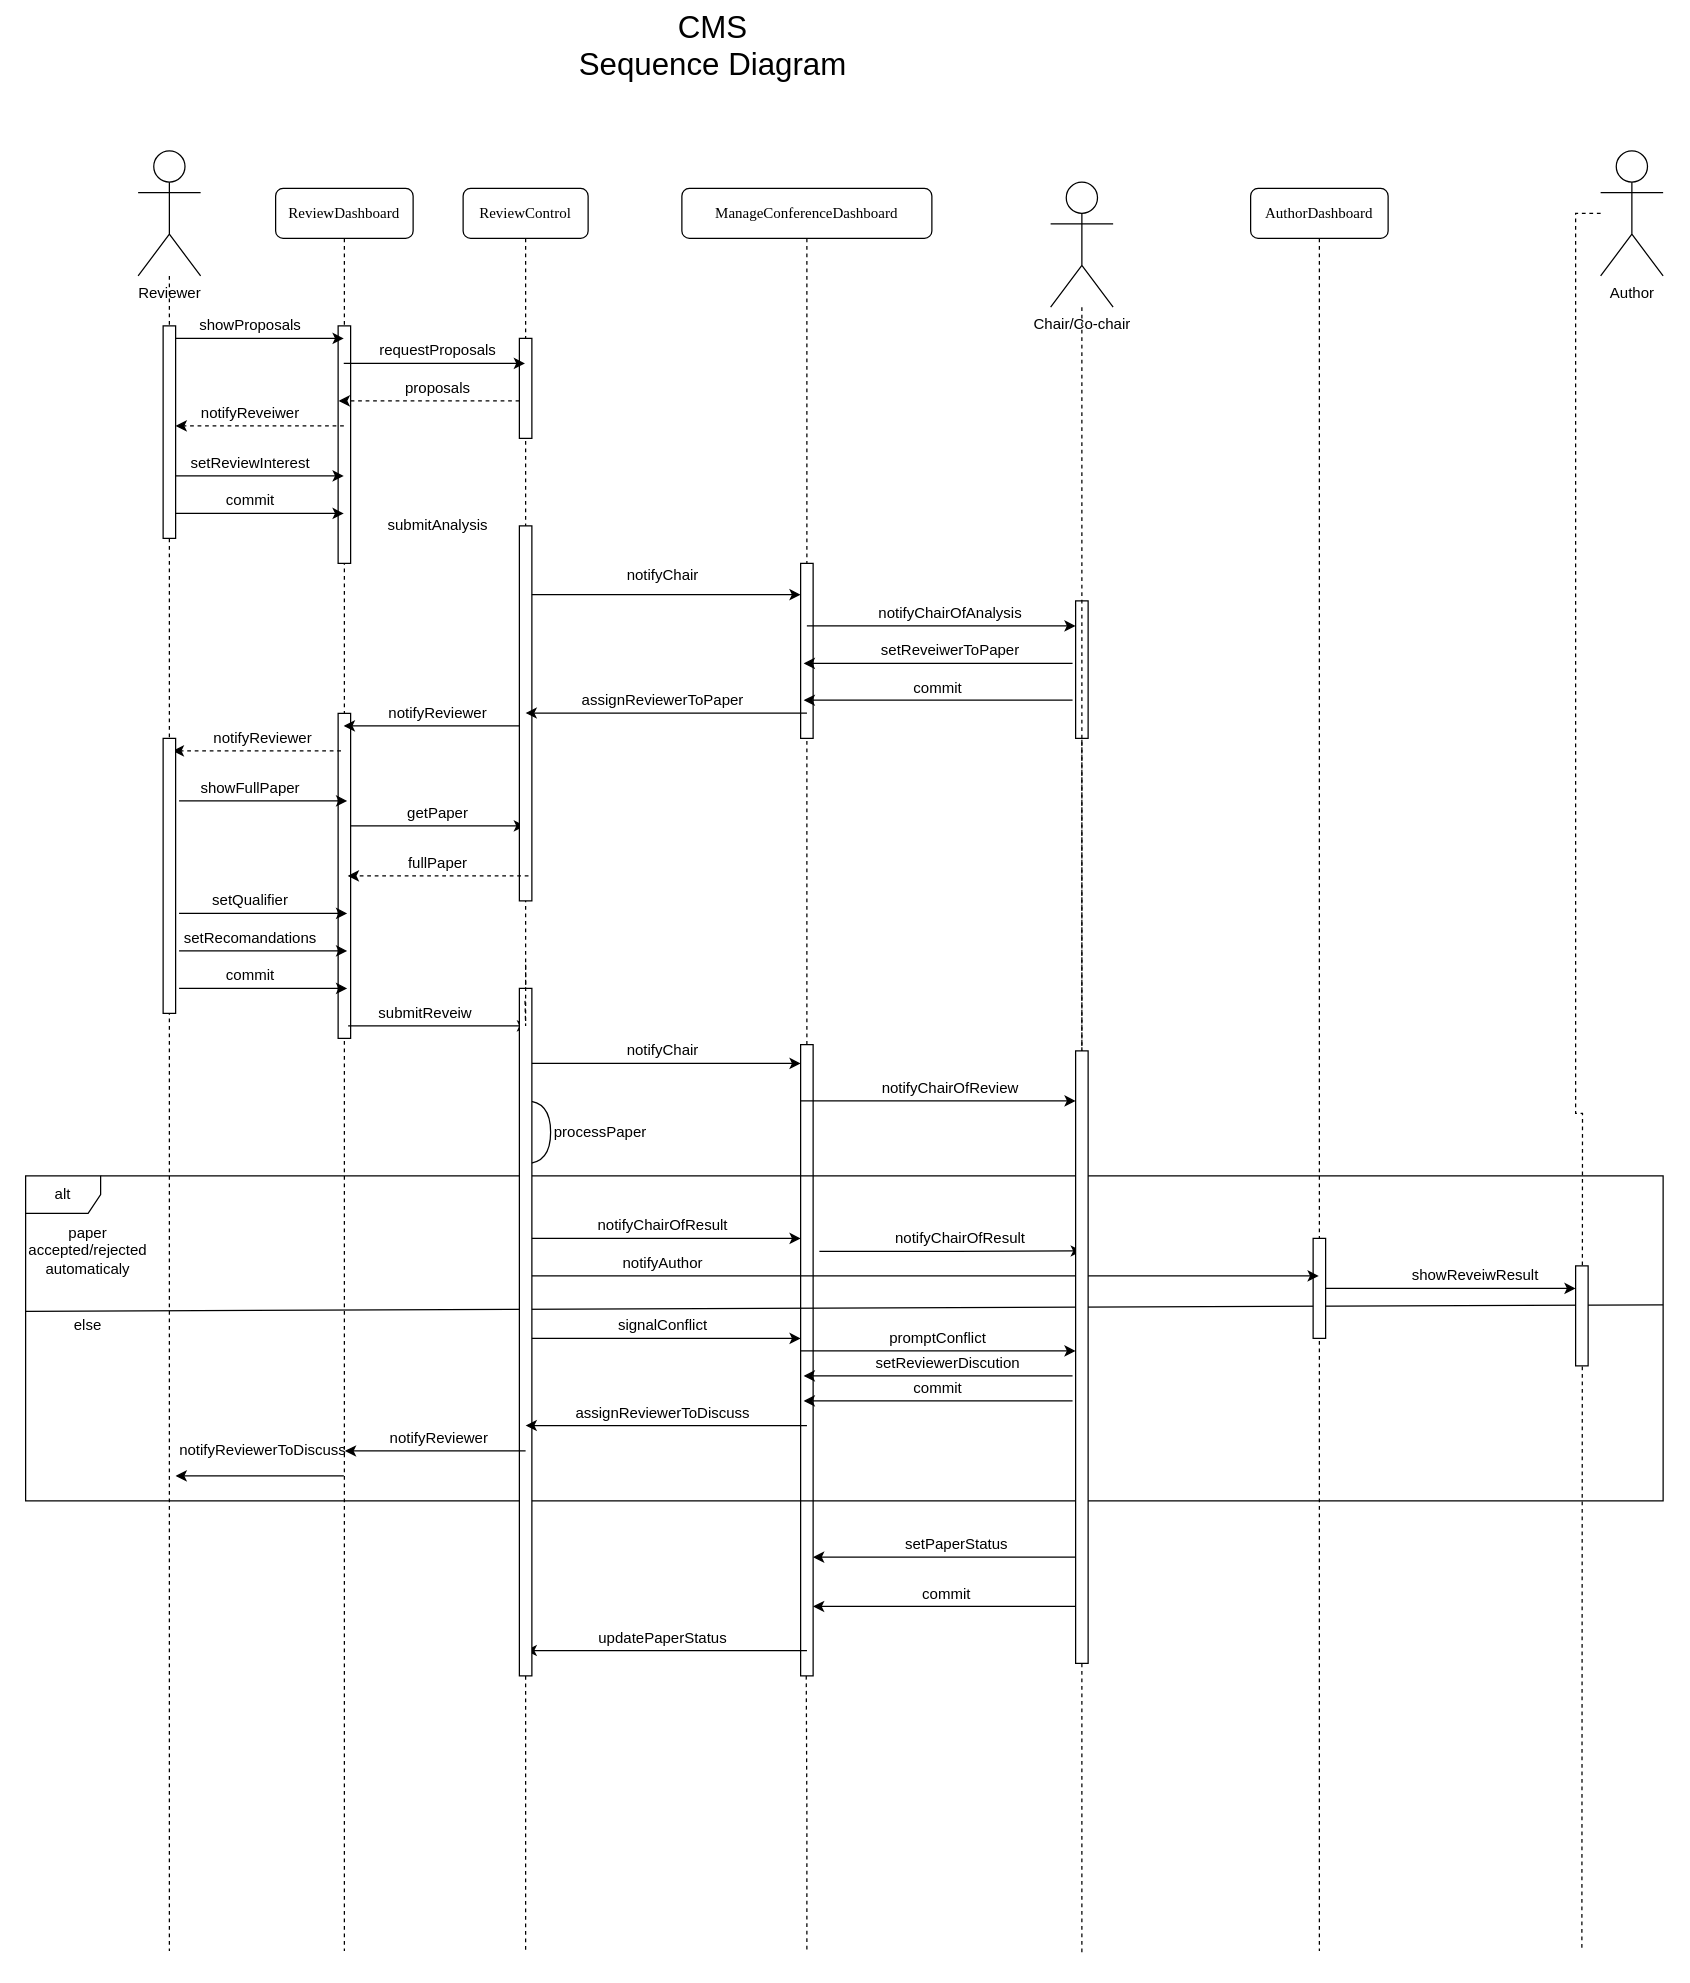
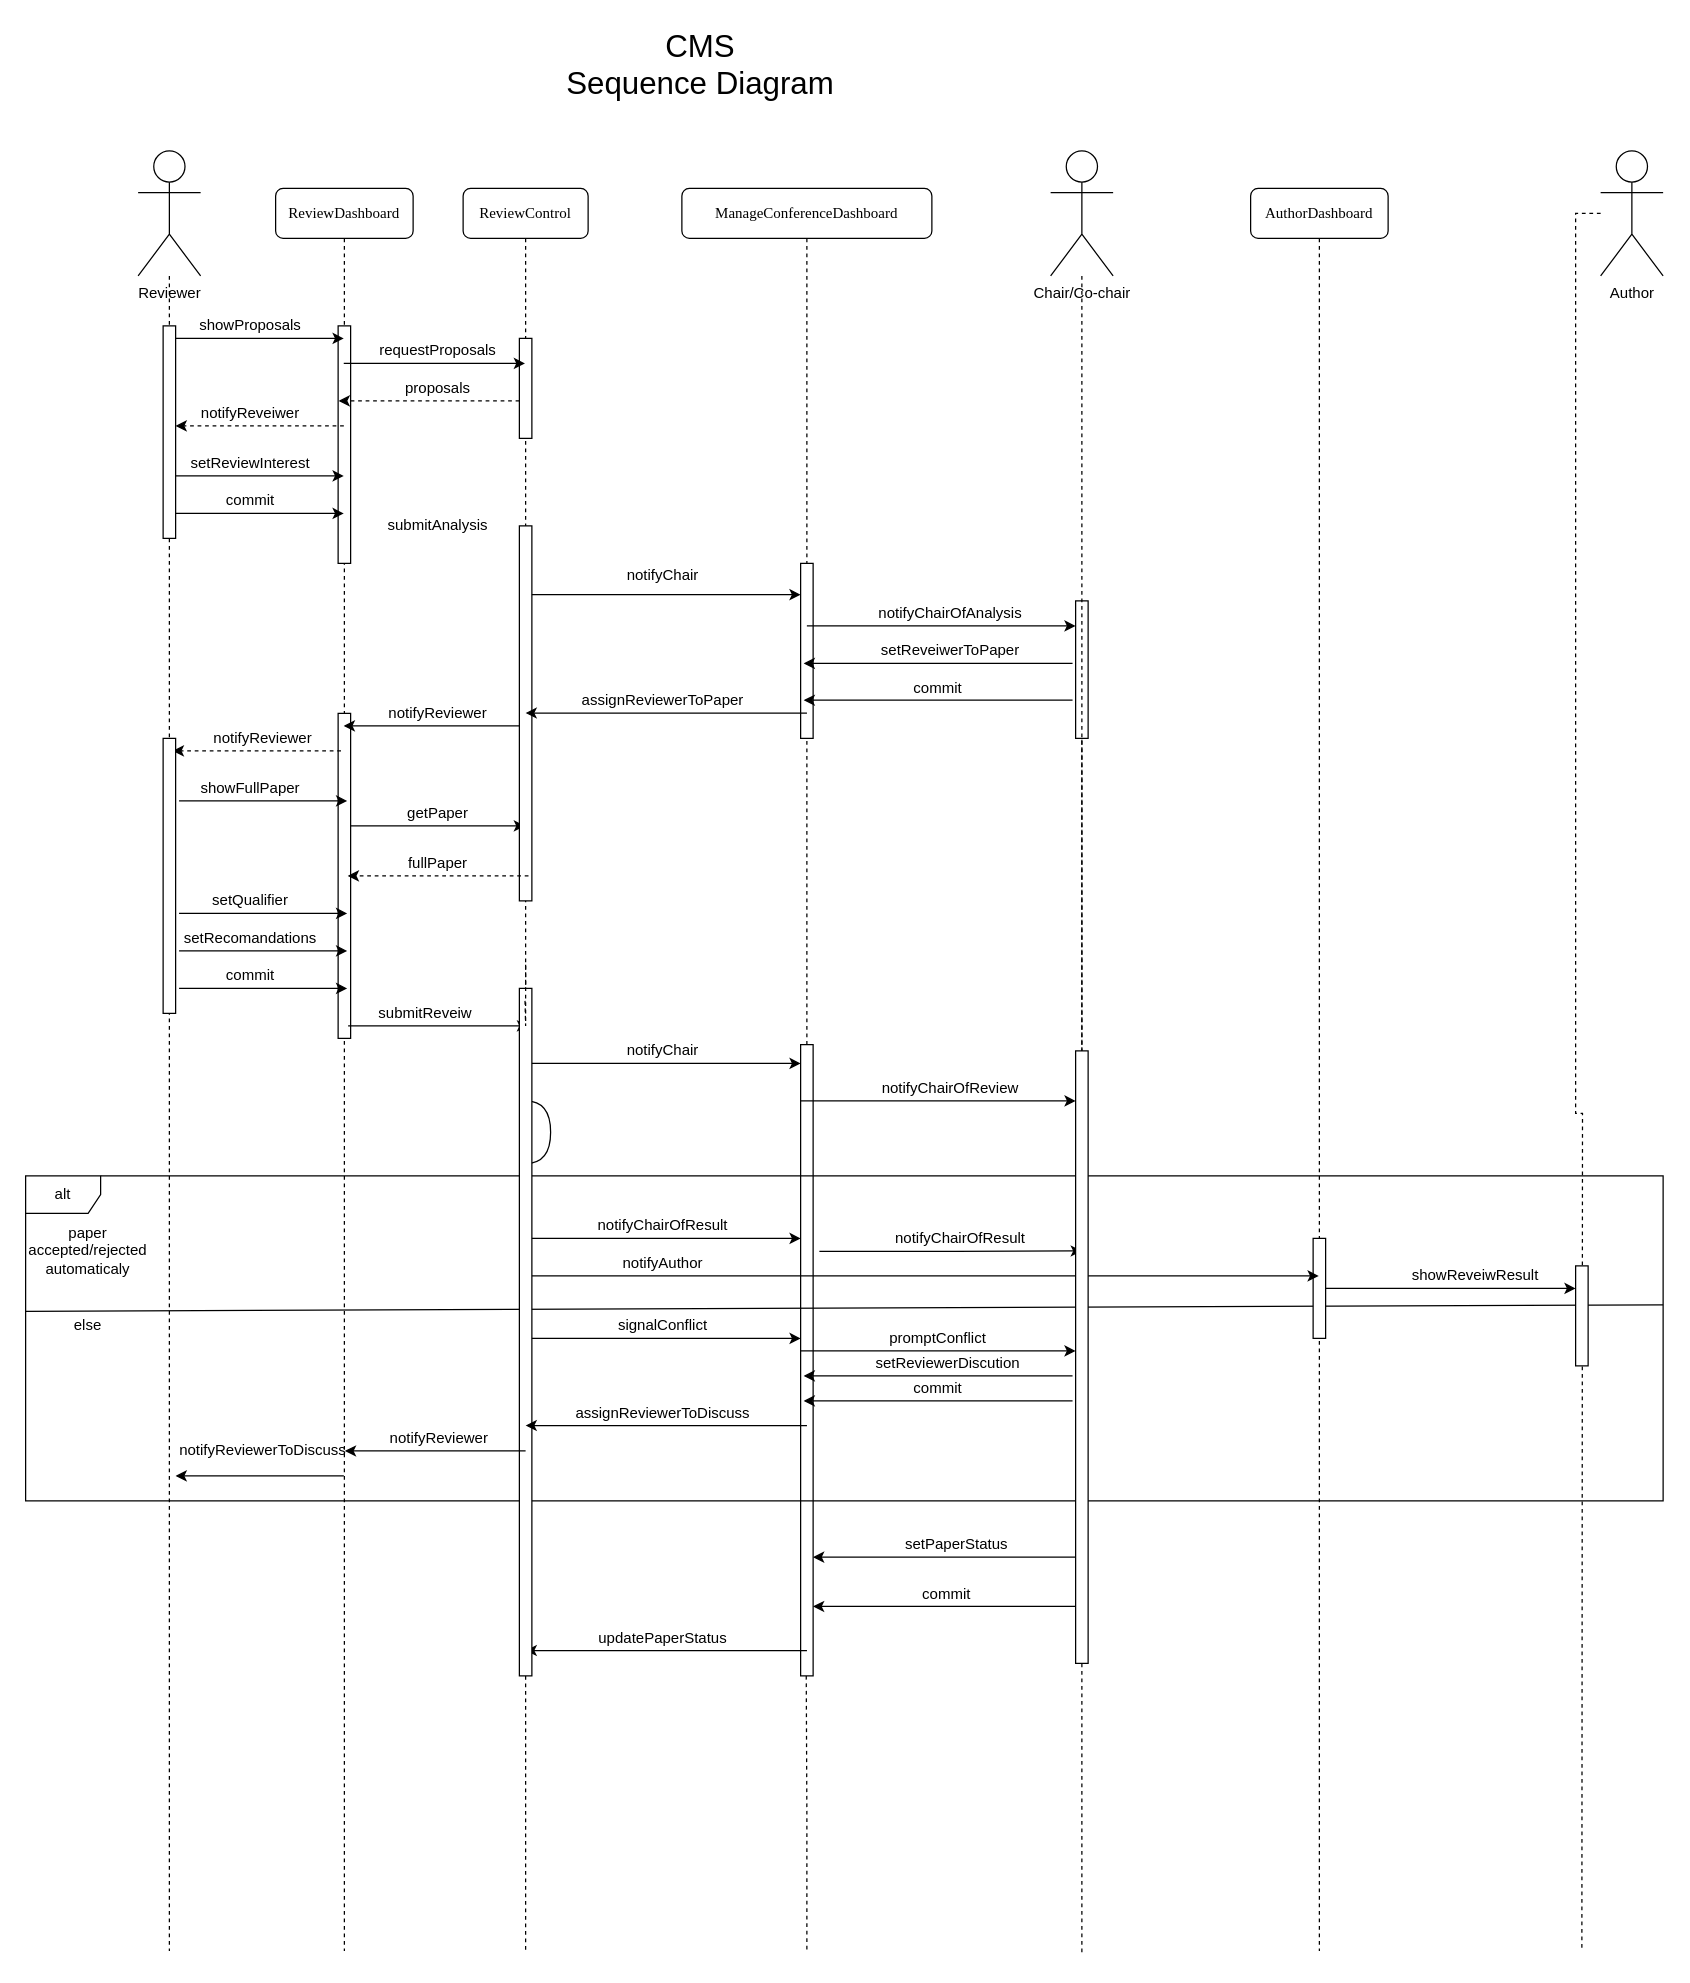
node "CMS Sequence Diagram": moved (713, 44) -> (701, 63)
node "Chair/Co-chair": moved (1082, 244) -> (1082, 213)
node "processPaper": removed
